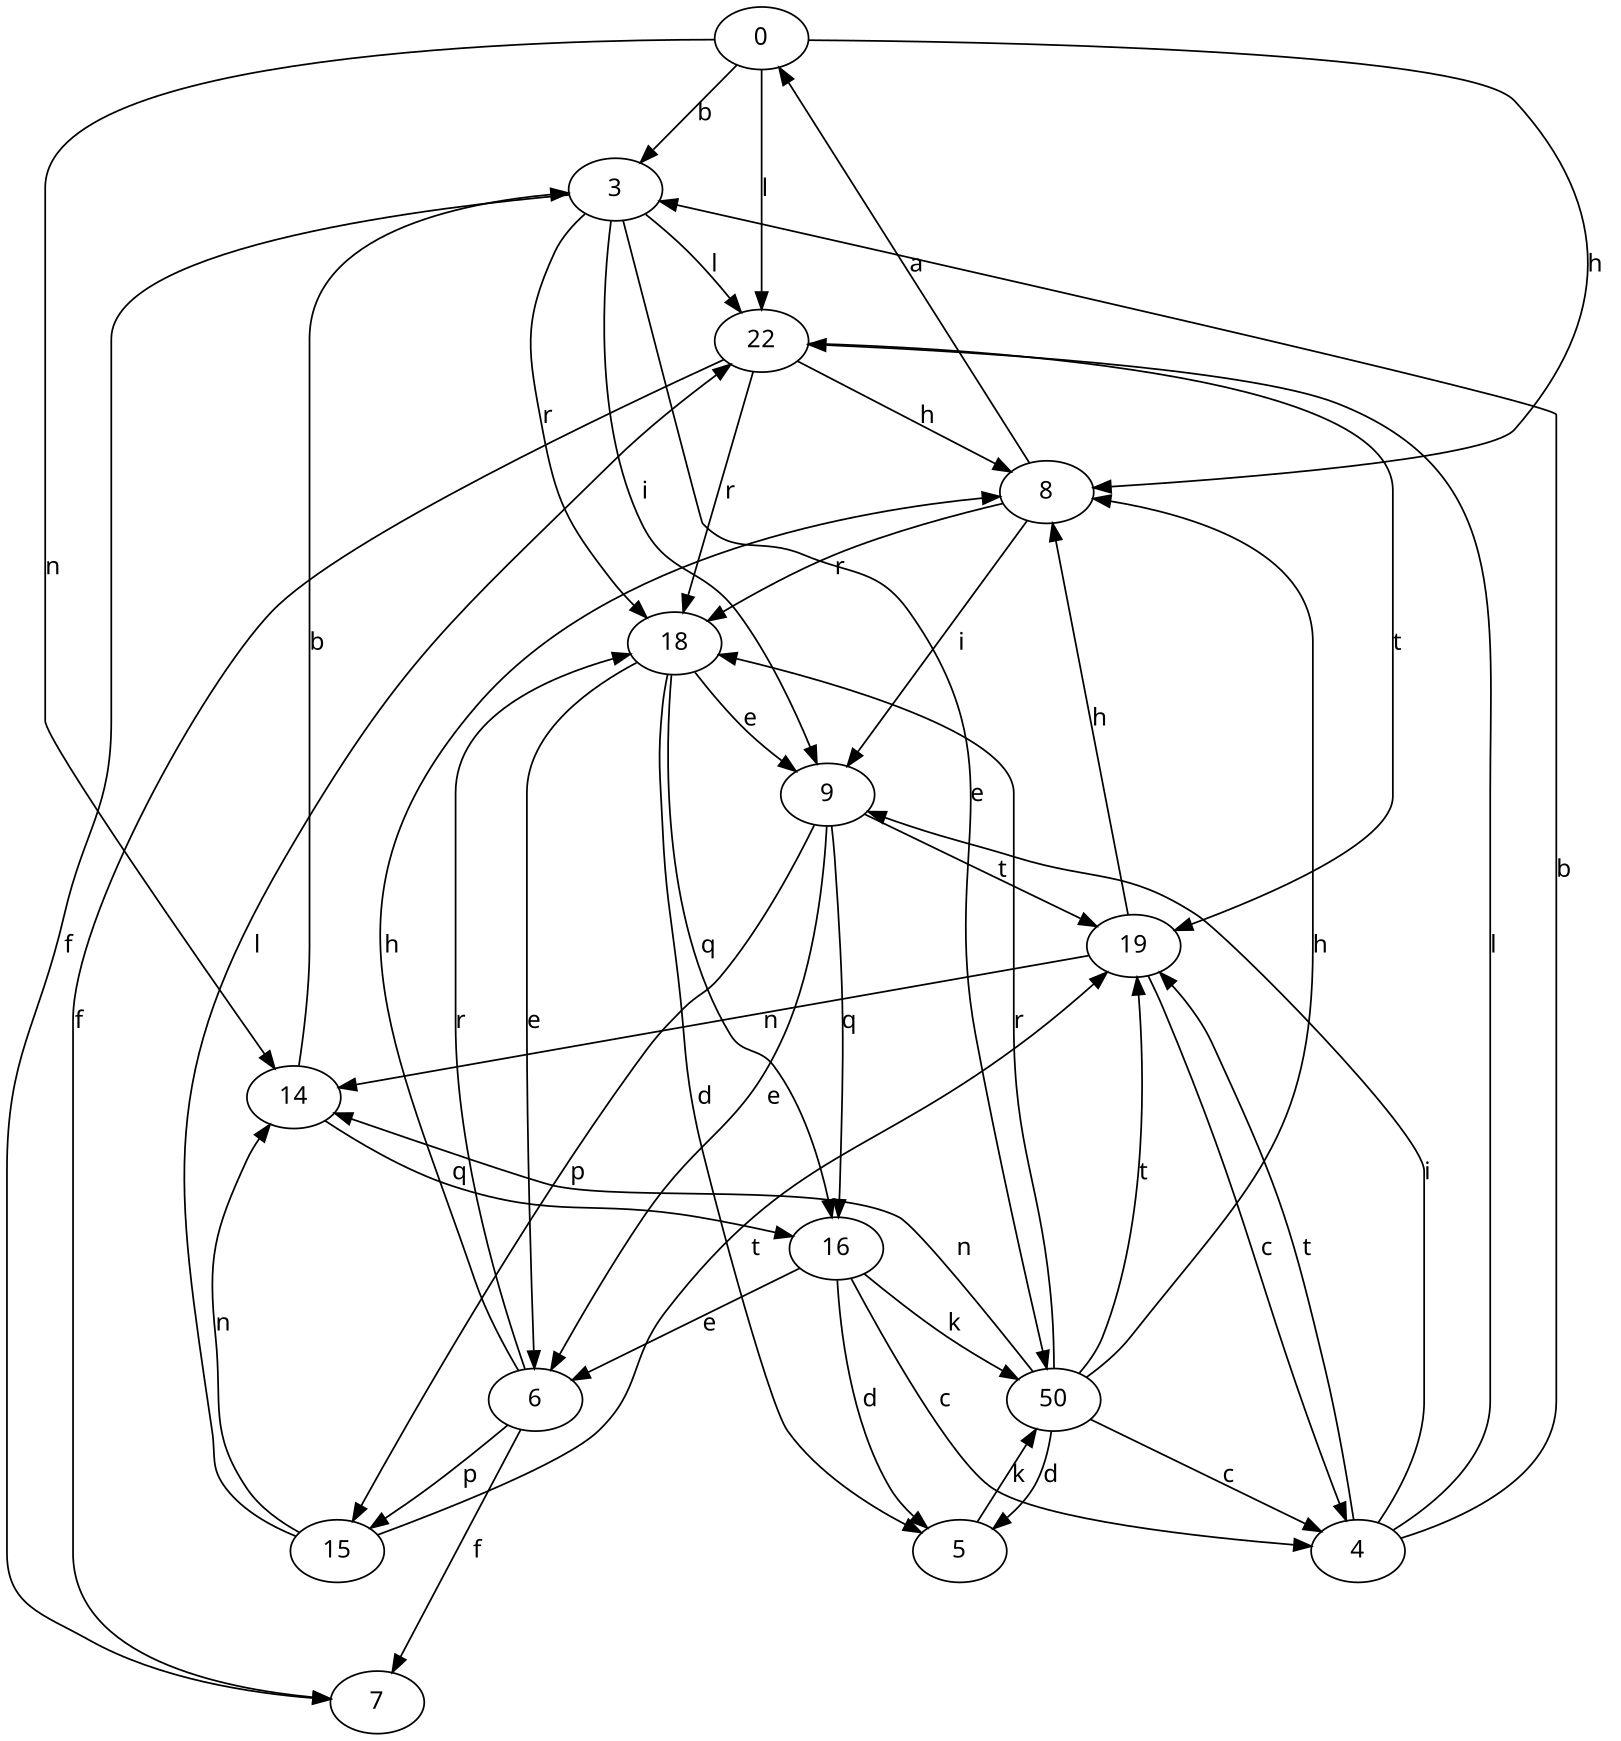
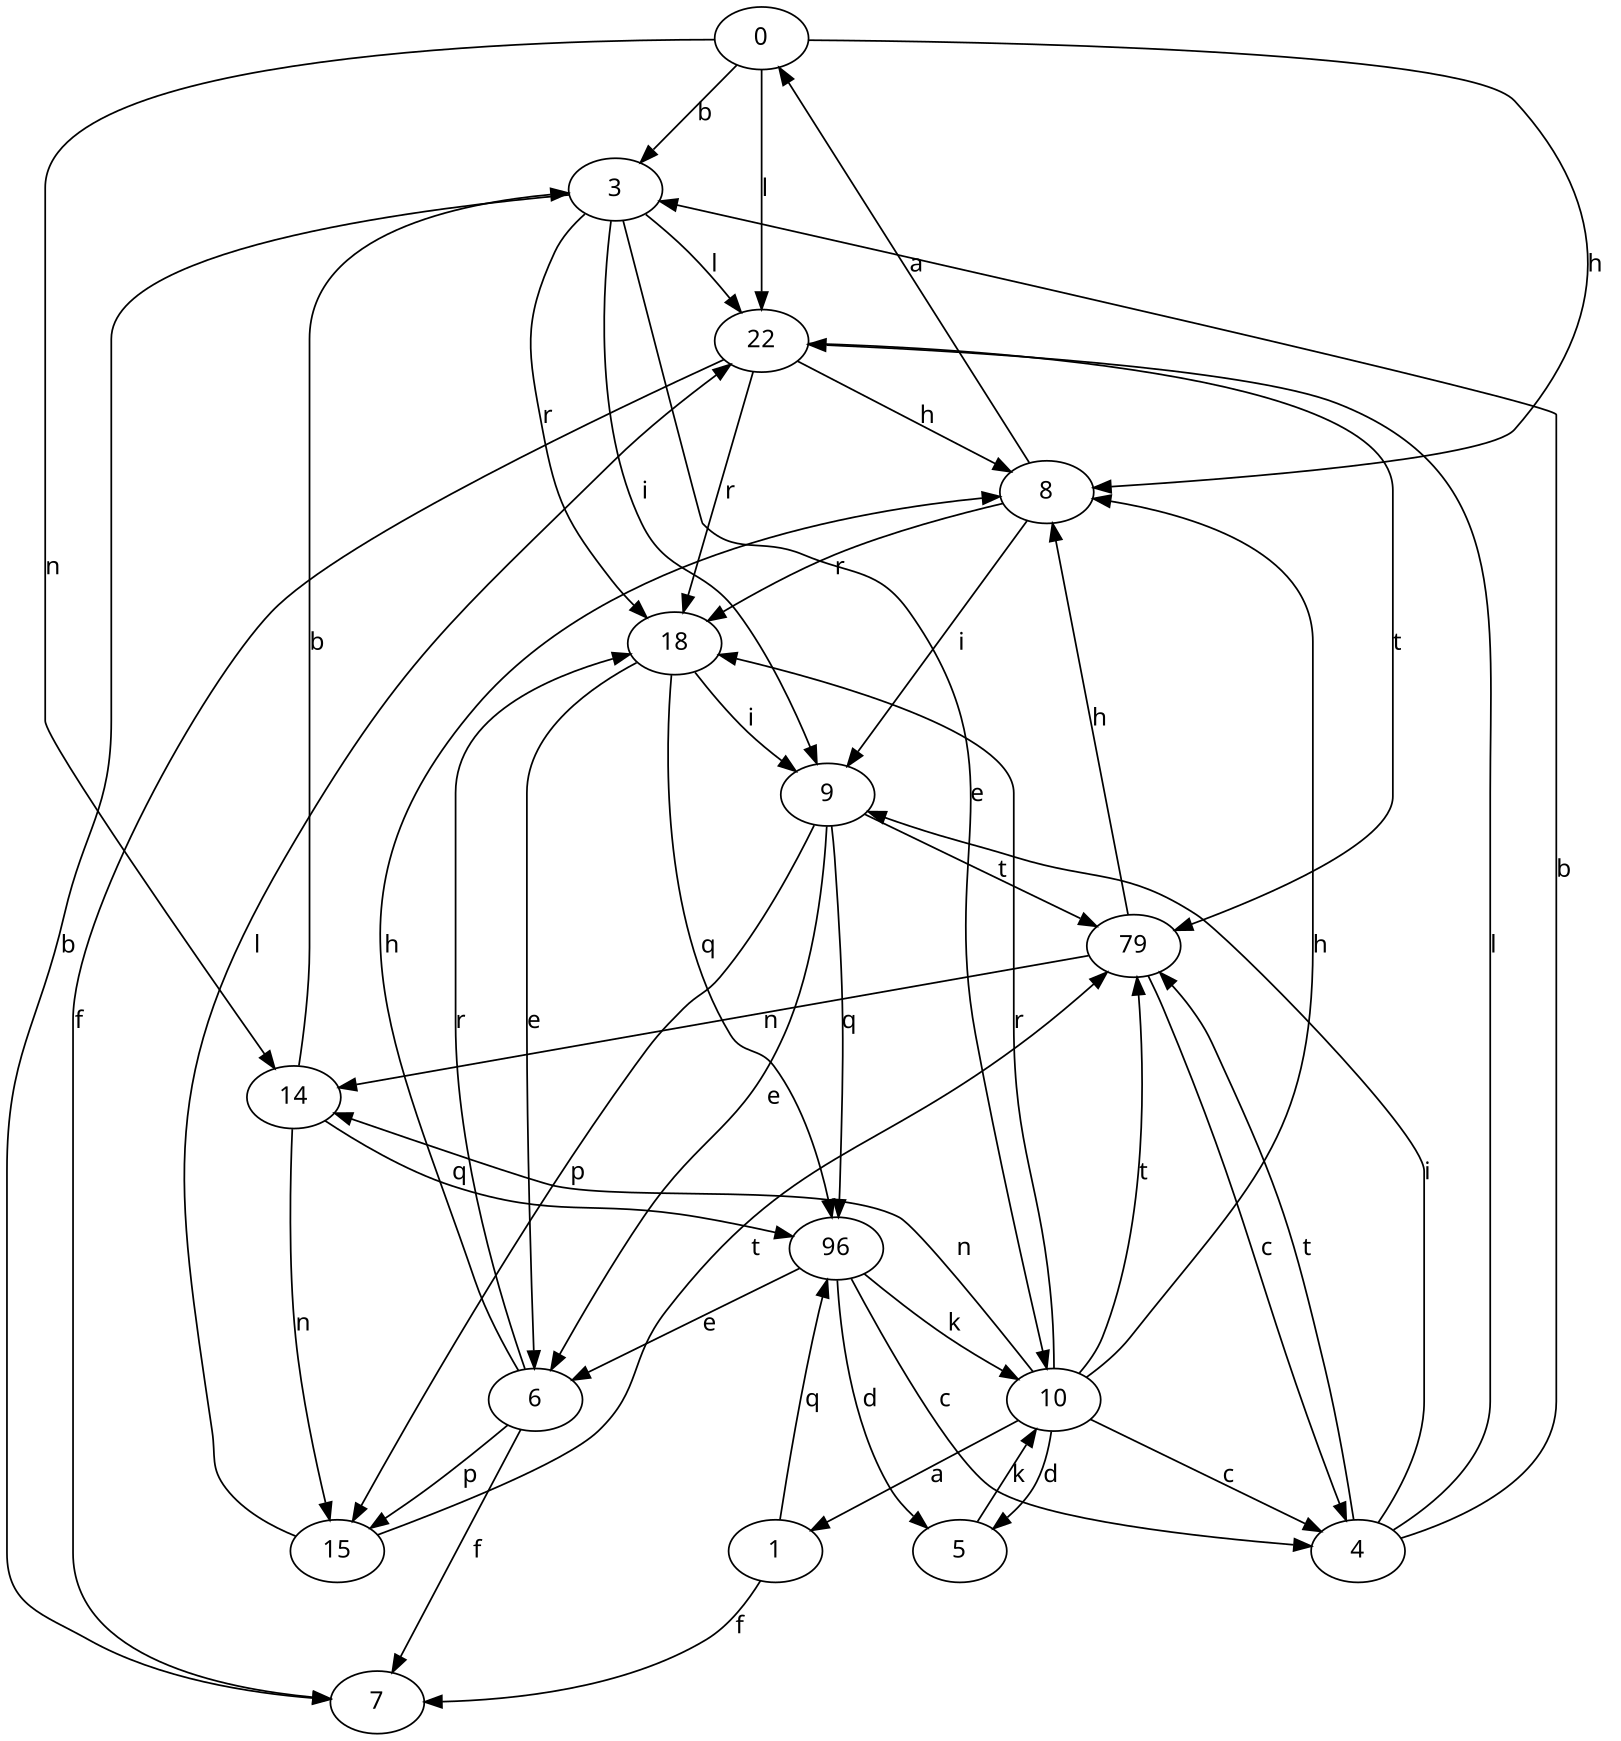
edge "18" -> "9": label "e" -> "i"
edge "3" -> "7": label "f" -> "b"
node "19": label "19" -> "79"
edge "18" -> "5": removed, label "d"
node "16": label "16" -> "96"
edge "15" -> "14": reversed
node "50": label "50" -> "10"
node "1": added
